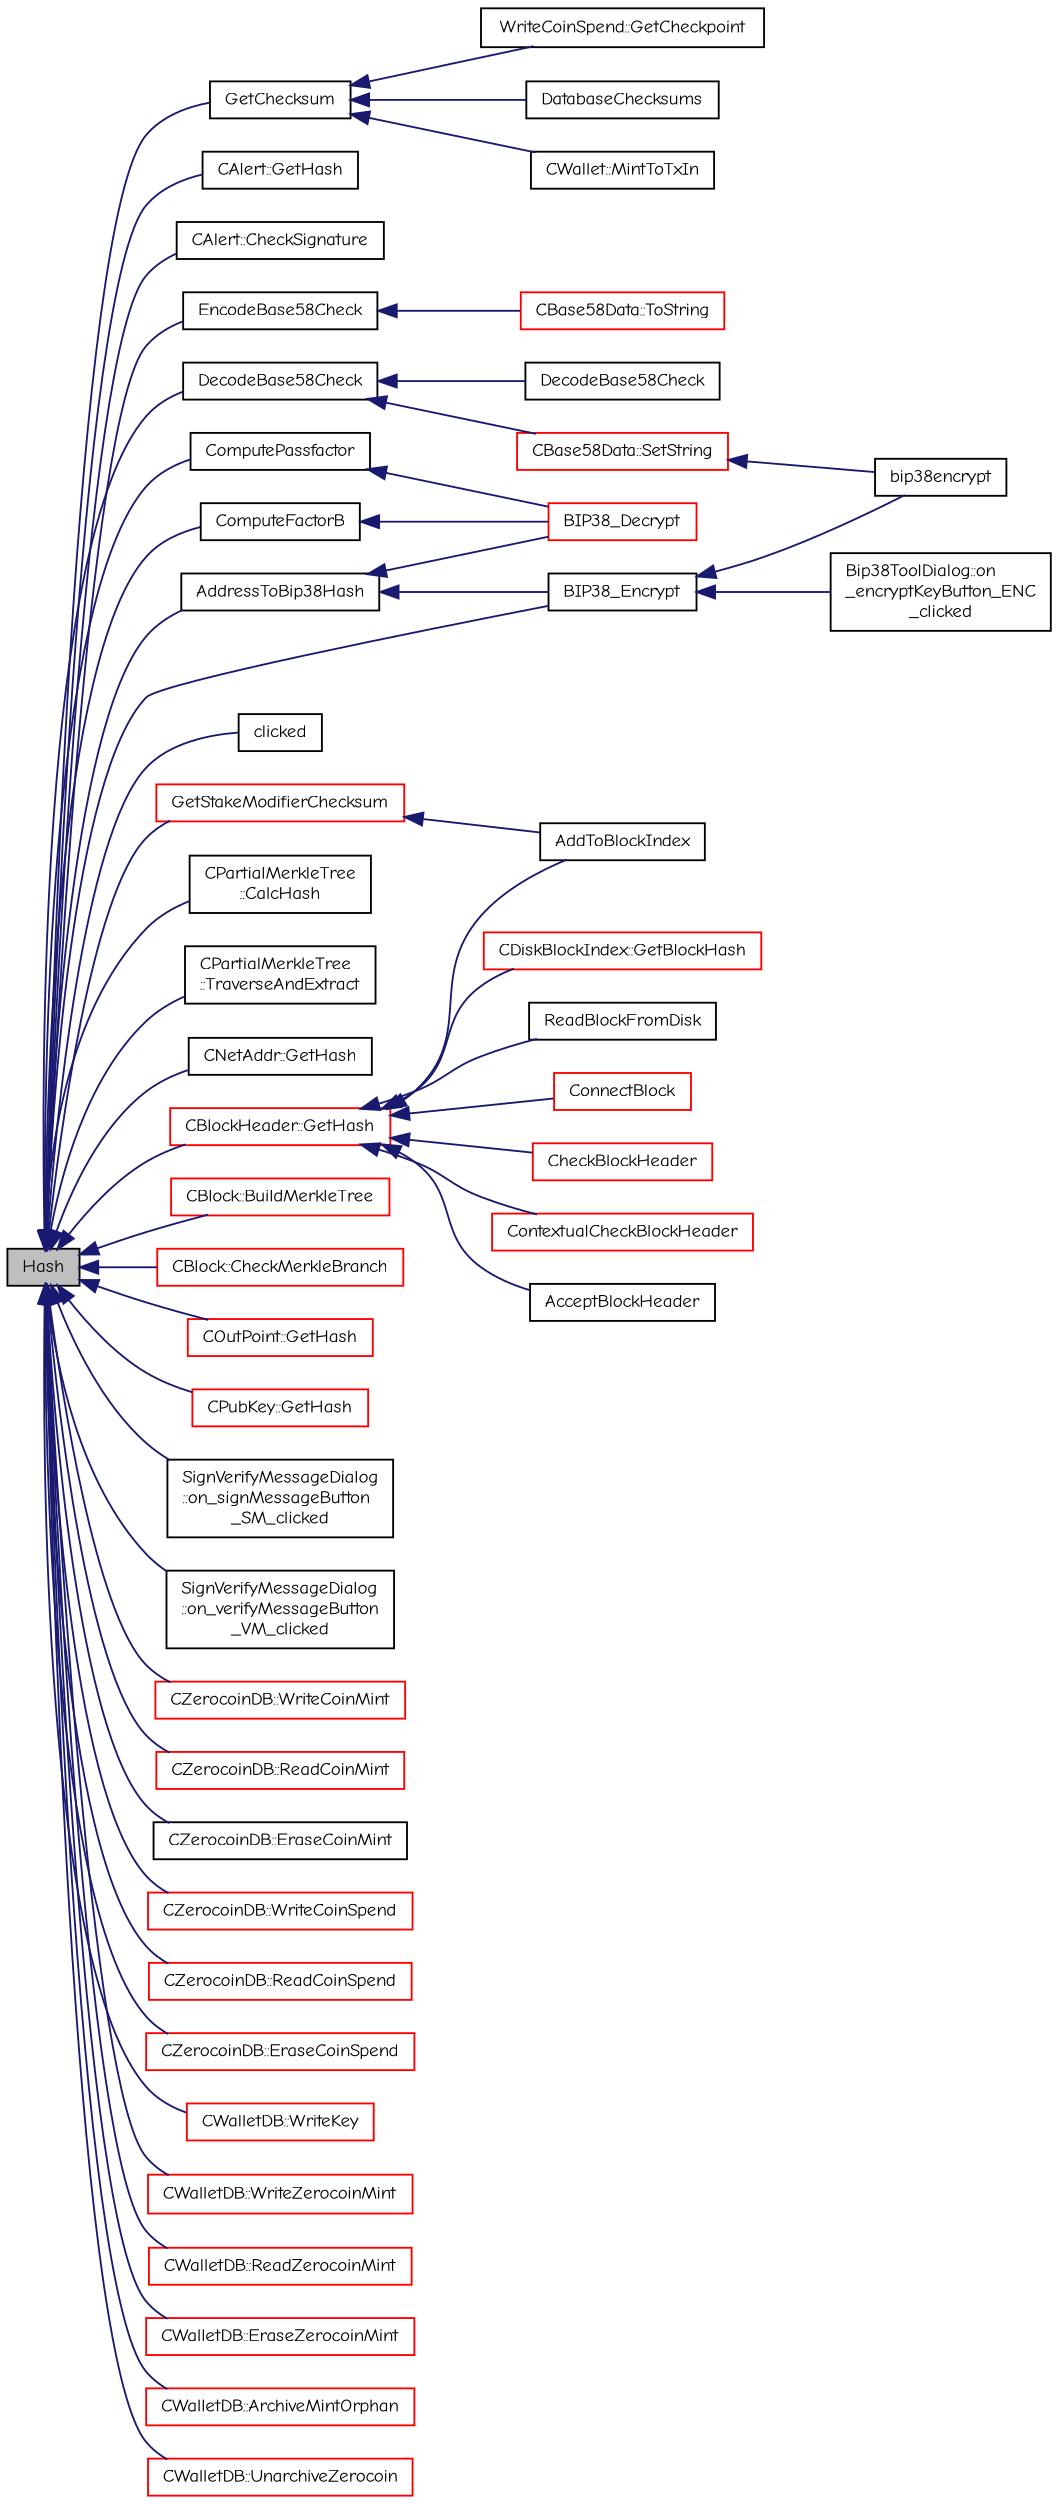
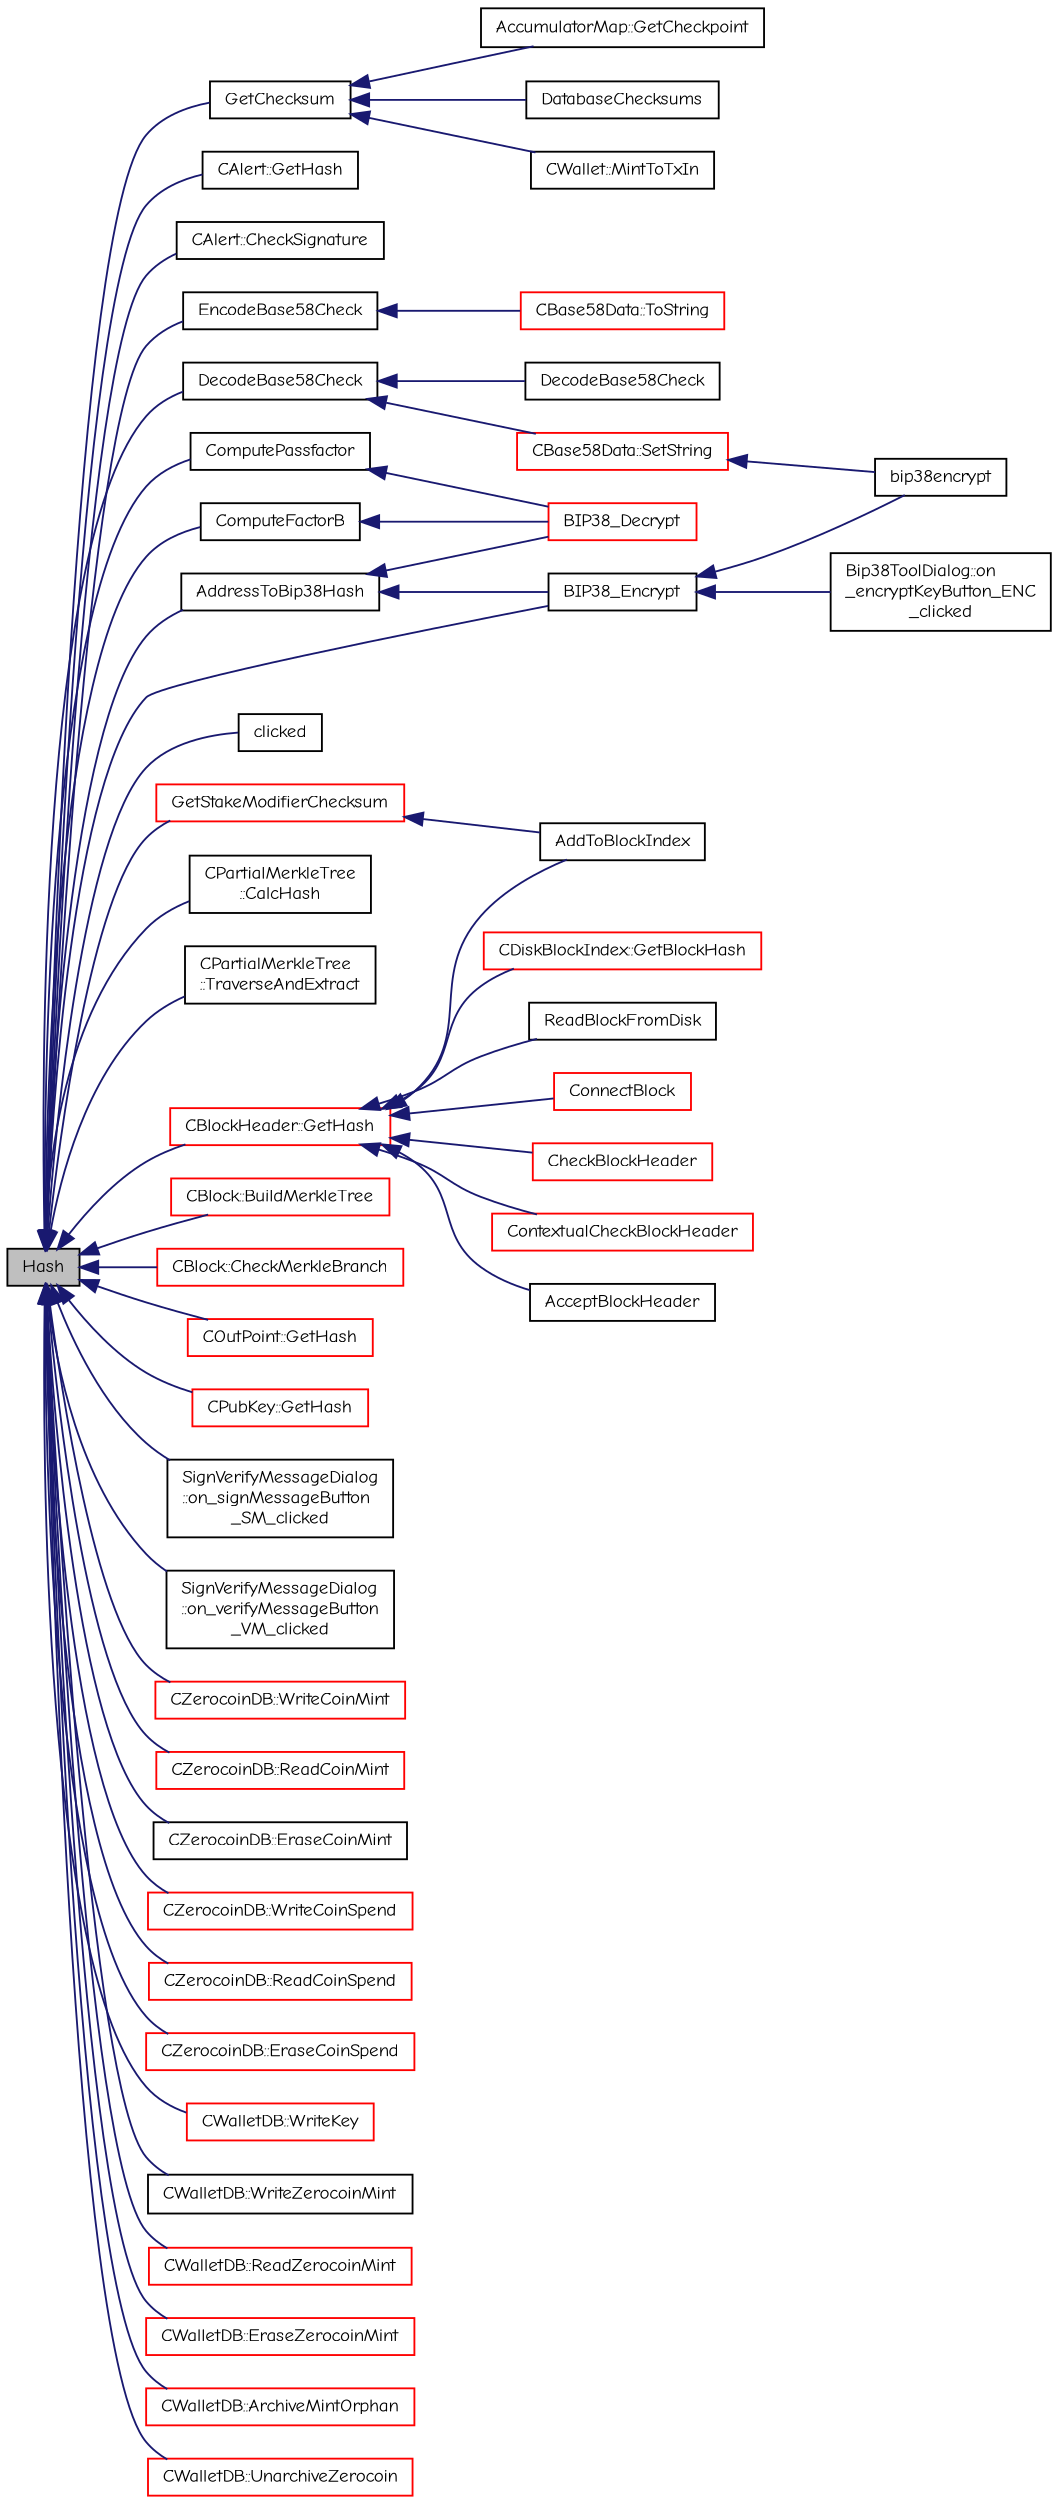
node "WriteCoinSpend::GetCheckpoint": label "WriteCoinSpend::GetCheckpoint" -> "AccumulatorMap::GetCheckpoint"
node "CNetAddr::GetHash": removed
node "CWalletDB::WriteZerocoinMint": color red -> black
